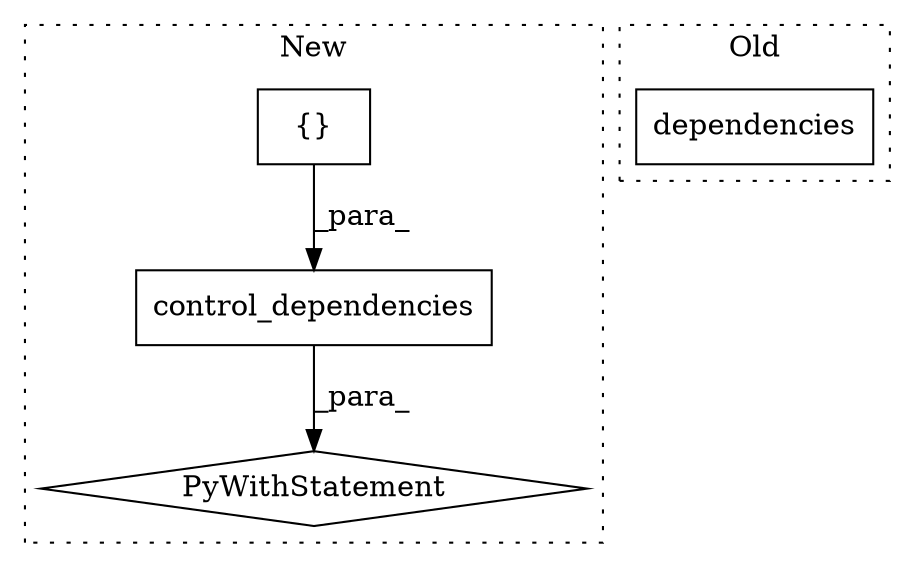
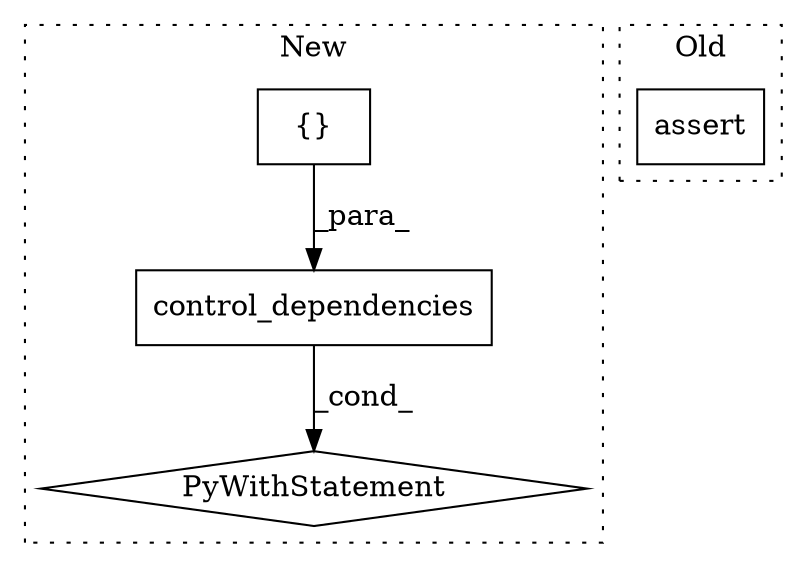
node "dependencies": label "dependencies" -> "assert"
edge "control_dependencies" -> "PyWithStatement": label "_para_" -> "_cond_"
